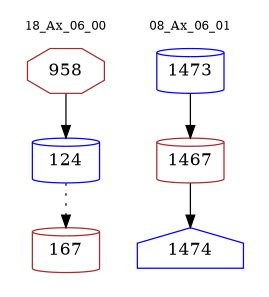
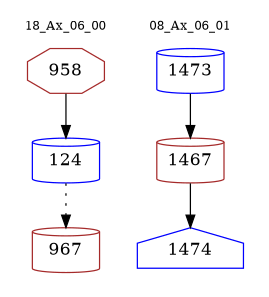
node "167": label "167" -> "967"
